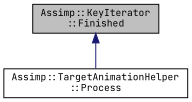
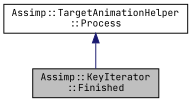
edge "Assimp::TargetAnimationHelper ::Process" -> "Assimp::KeyIterator ::Finished": reversed
